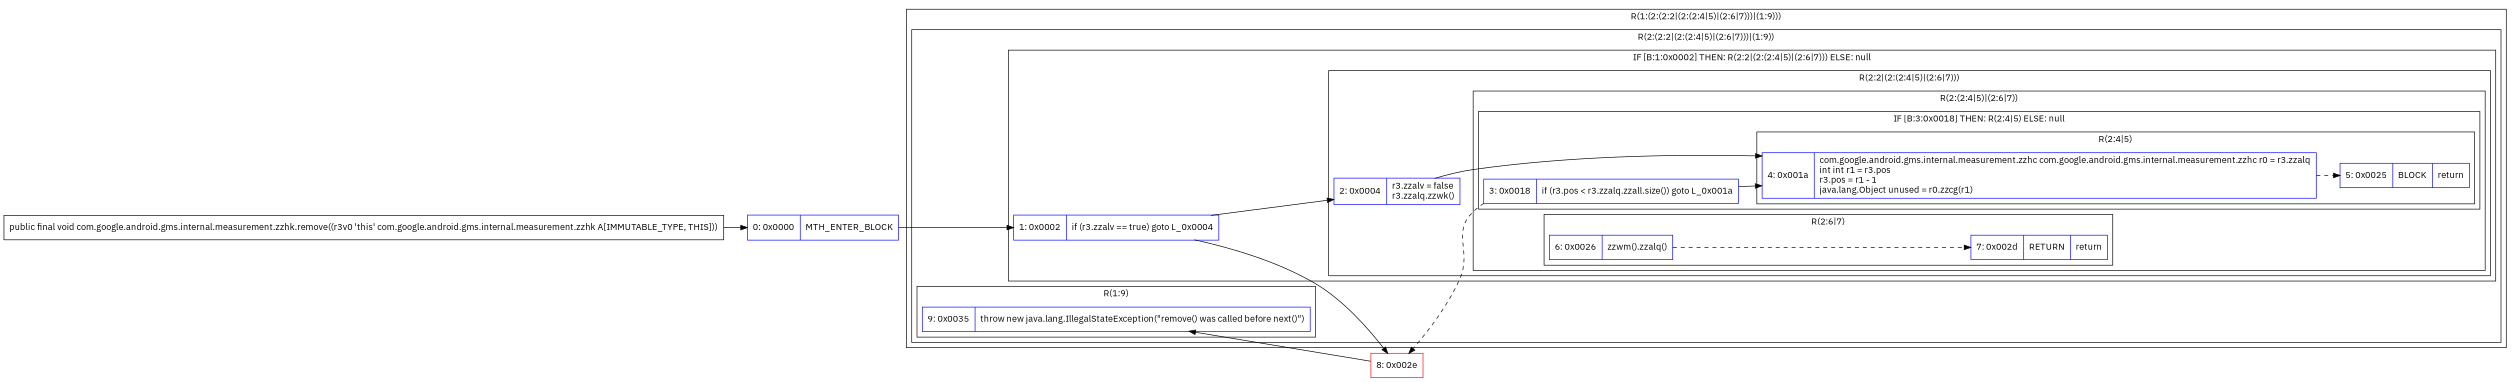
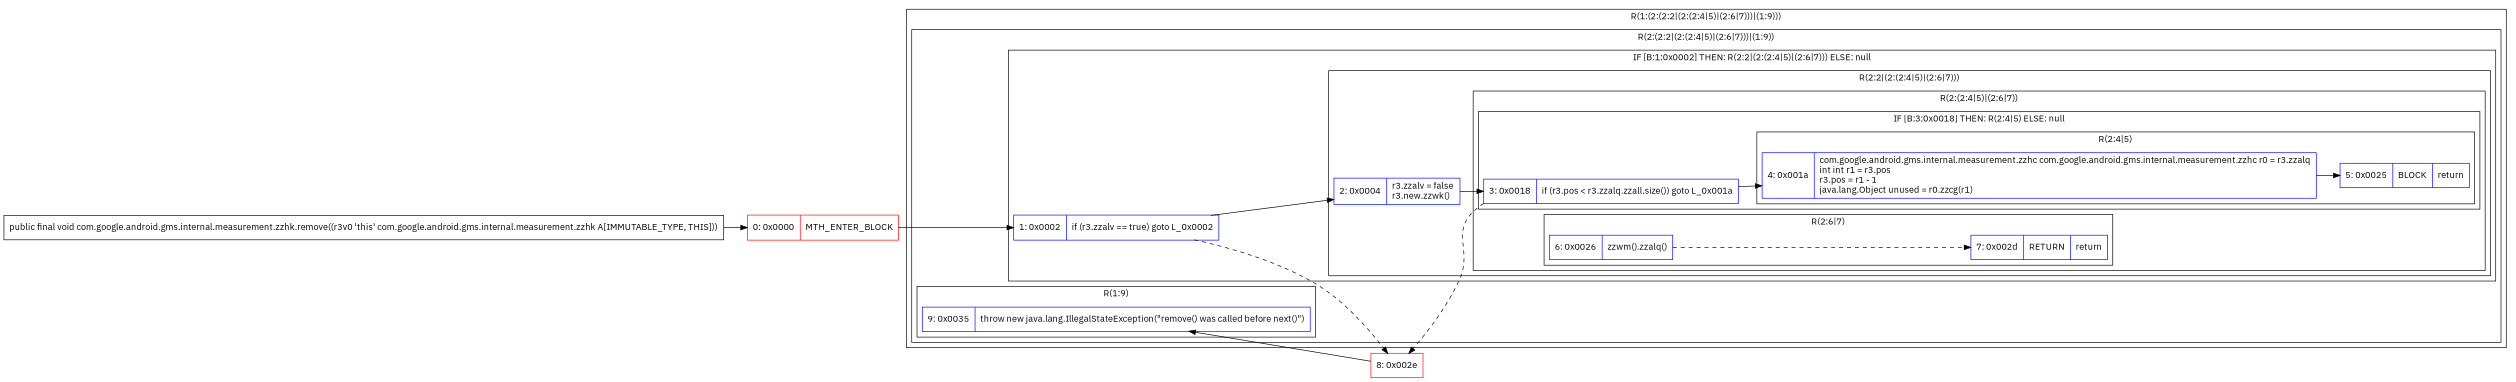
edge "2: 0x0004" -> "4: 0x001a": now "2: 0x0004" -> "3: 0x0018"
edge "4: 0x001a" -> "5: 0x0025": style dashed -> solid
node "2: 0x0004": text "r3.zzalq.zzwk()" -> "r3.new.zzwk()"
node "1: 0x0002": text "if (r3.zzalv == true) goto L_0x0004" -> "if (r3.zzalv == true) goto L_0x0002"
node "0: 0x0000": color blue -> red
edge "1: 0x0002" -> "8: 0x002e": style solid -> dashed
